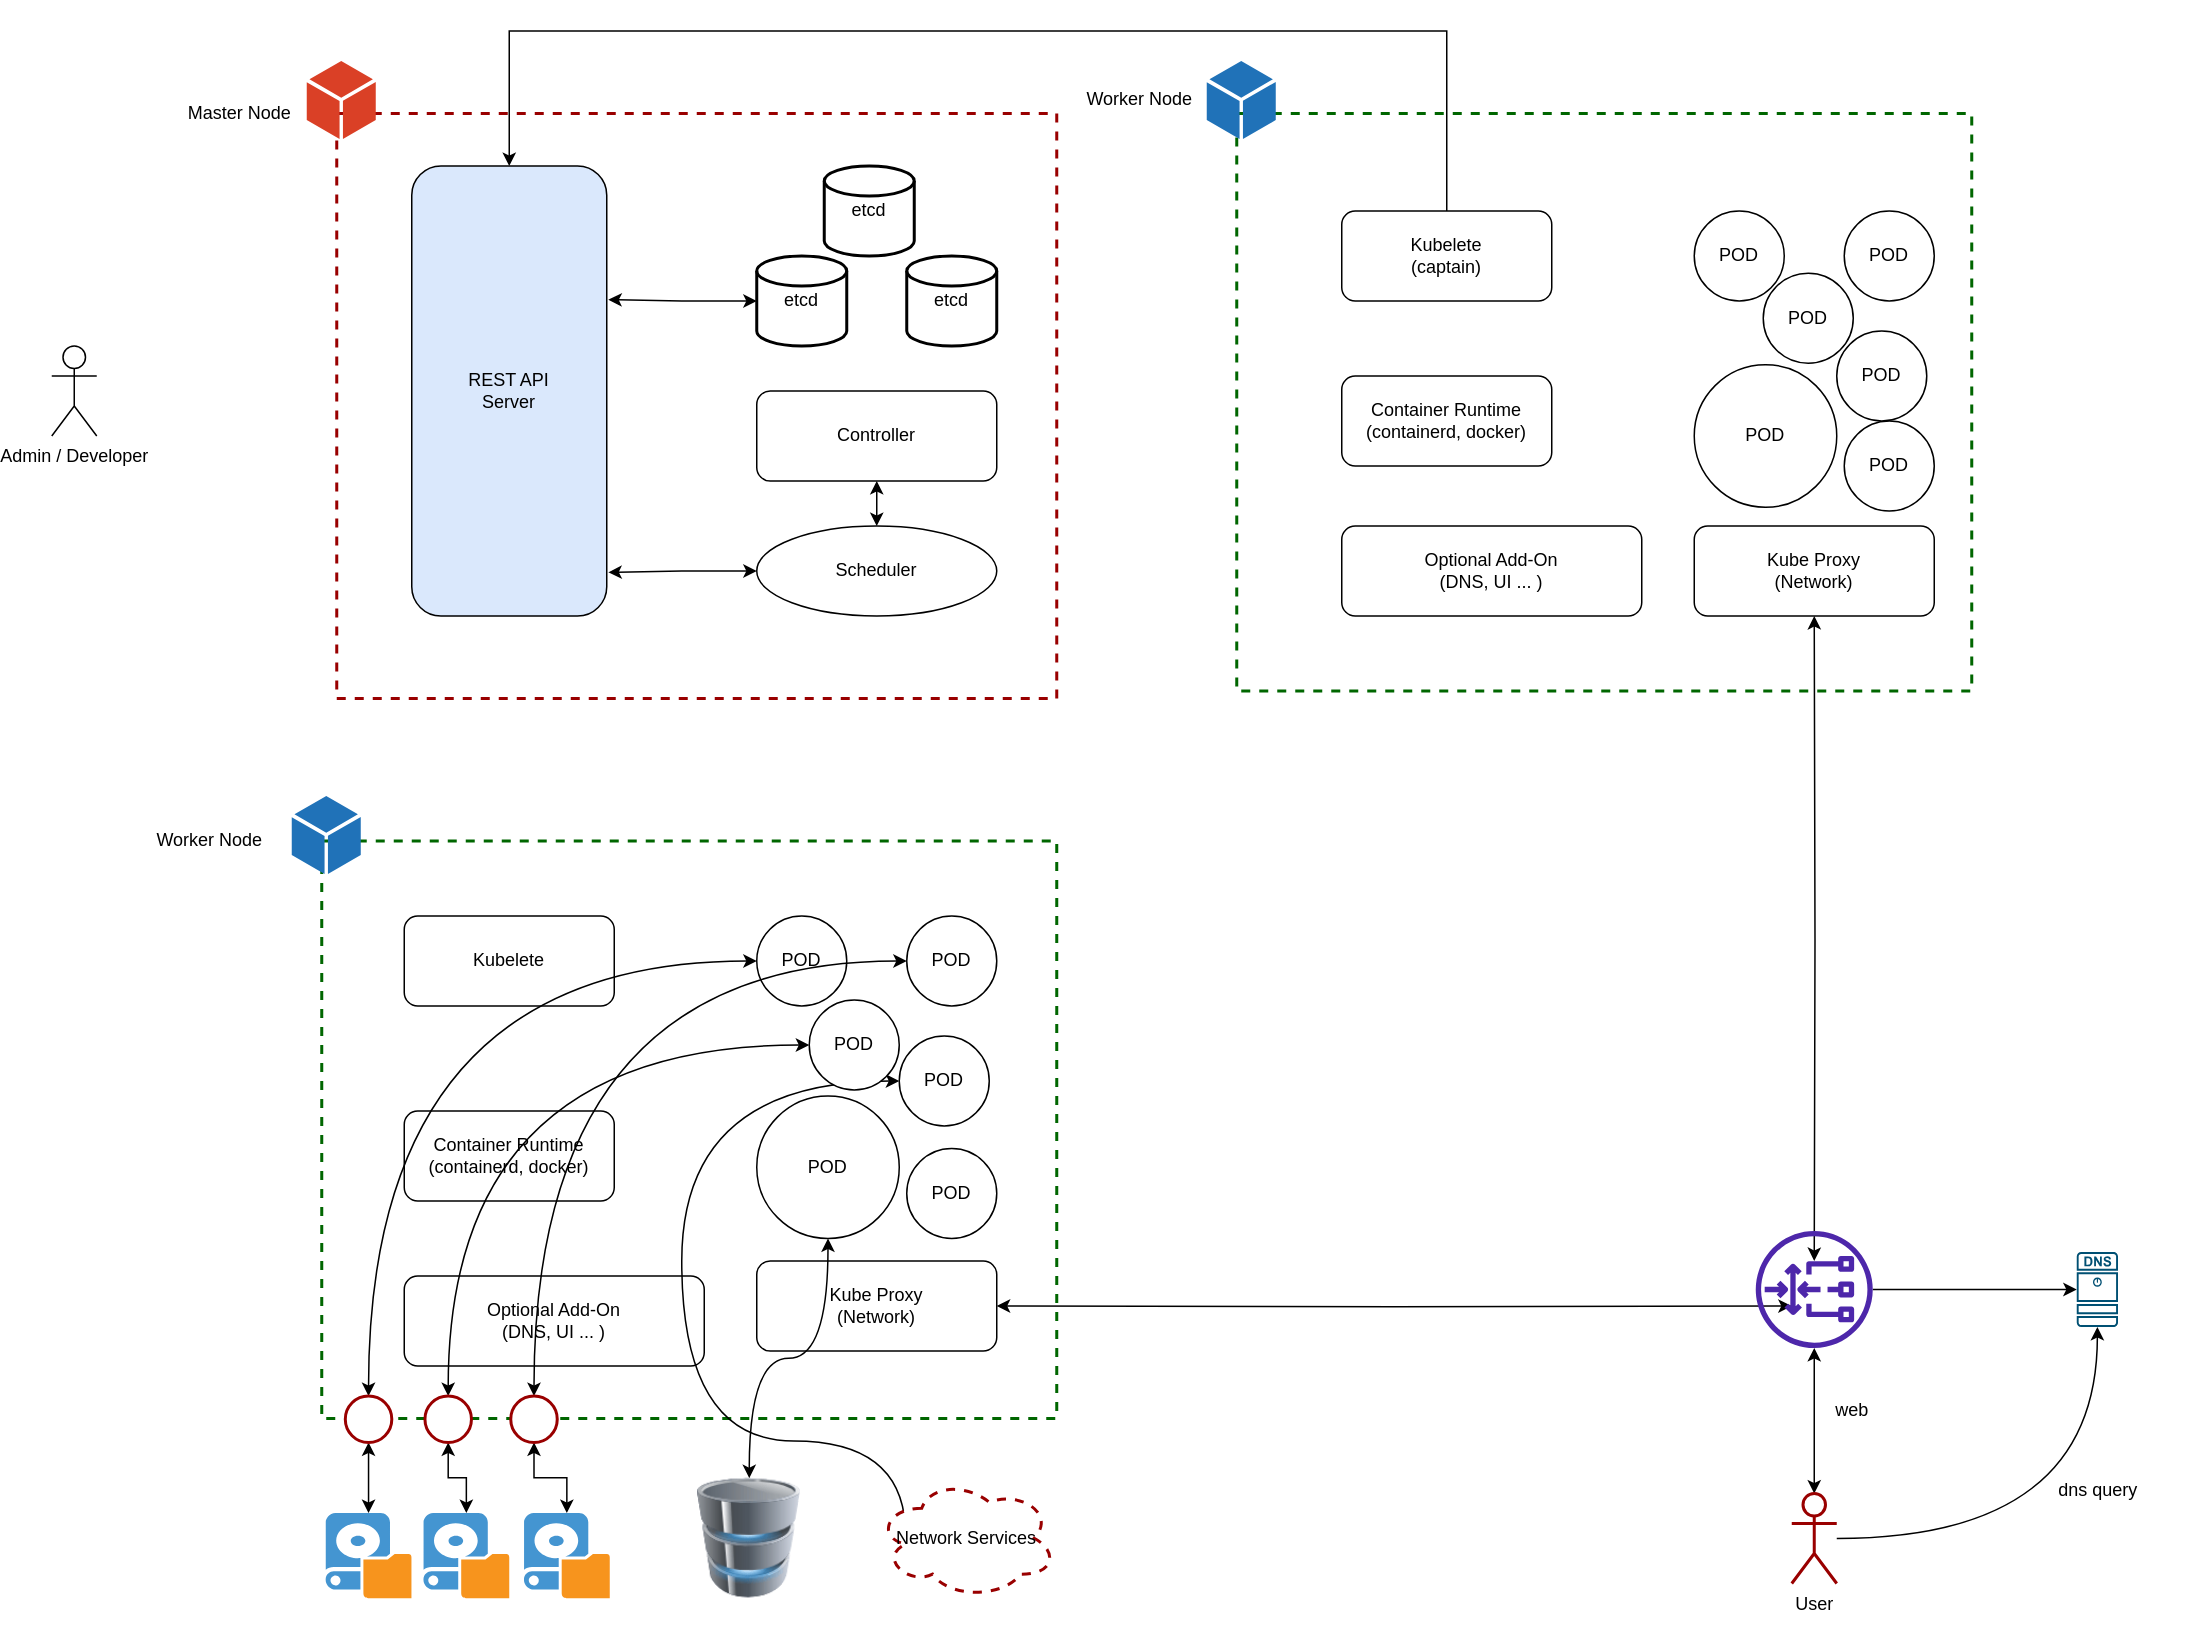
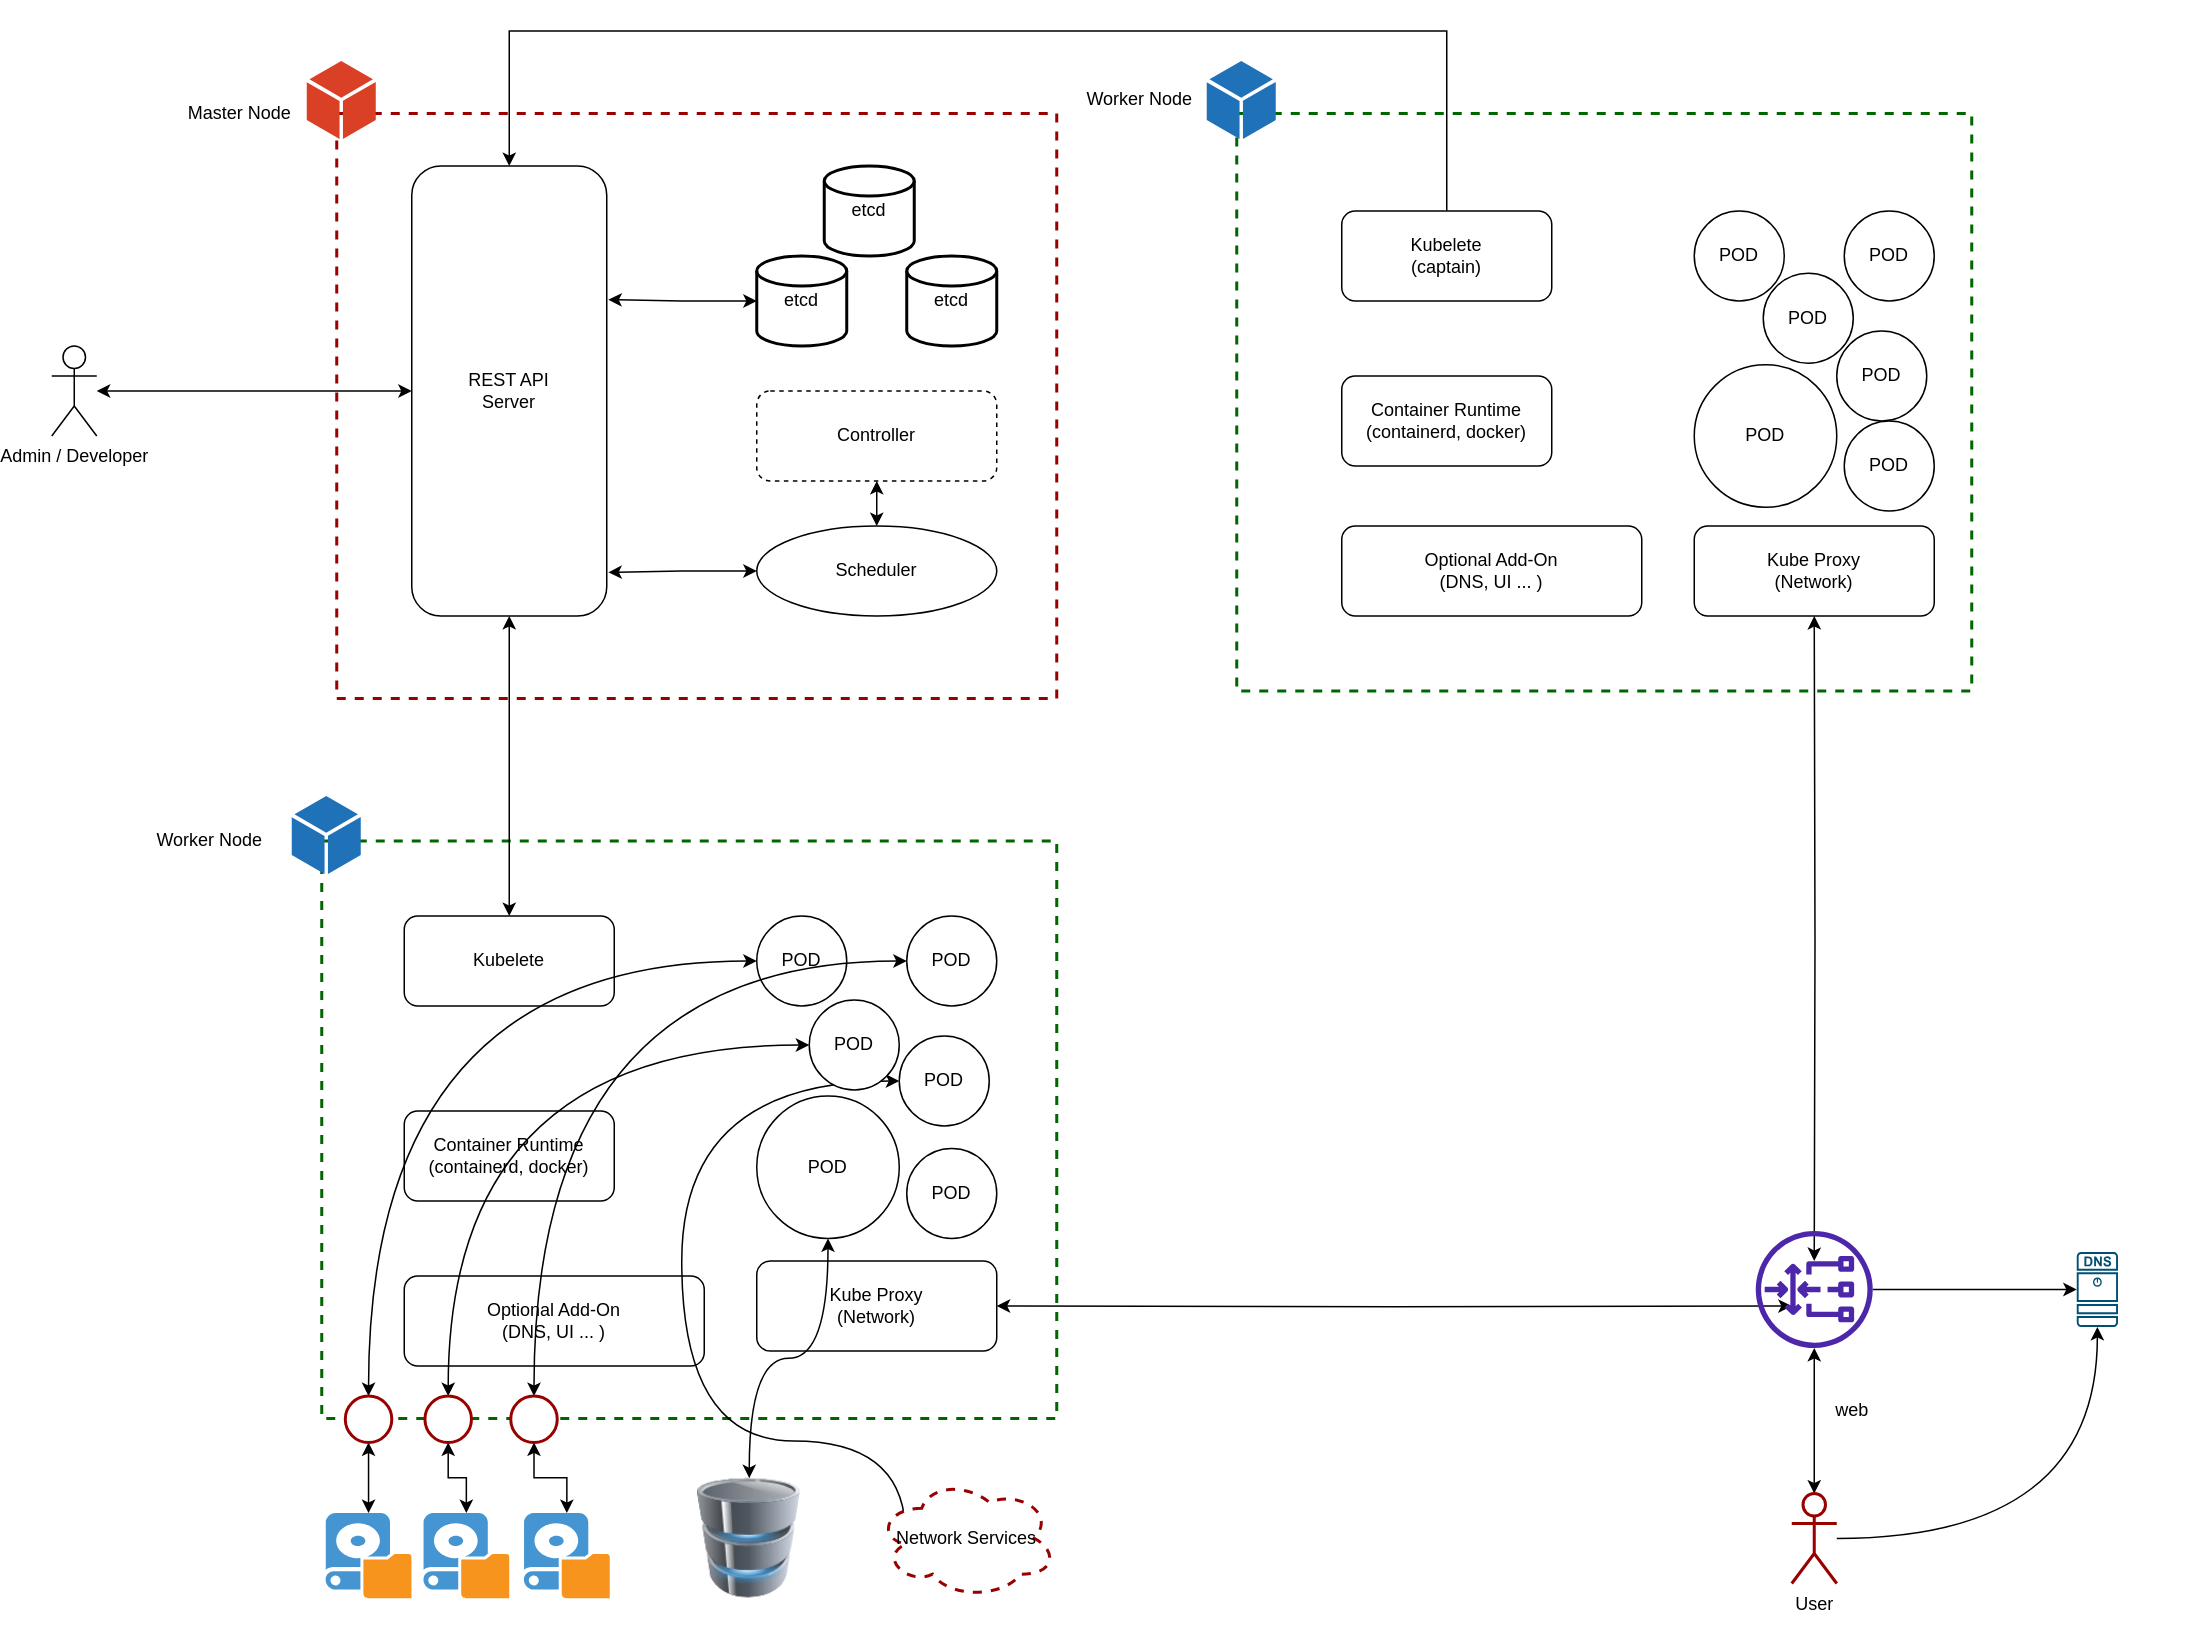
edge "Admin / Developer" -- "REST API Server": added
node "REST API Server": fillcolor #dae8fc -> #ffffff
node "Controller": style solid -> dashed
edge "REST API Server" -- "Kubelete": added
node "dns query": removed
